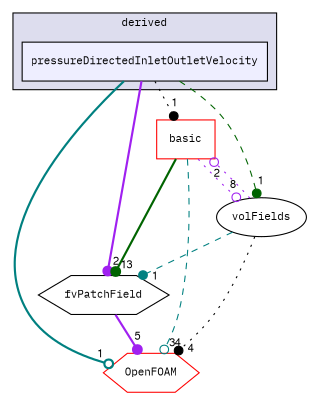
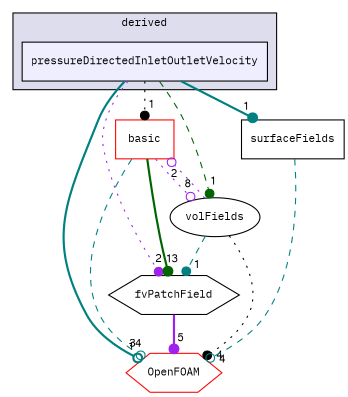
node "surfaceFields": added
edge "pressureDirectedInletOutletVelocity" -> "fvPatchField": style bold -> dotted
